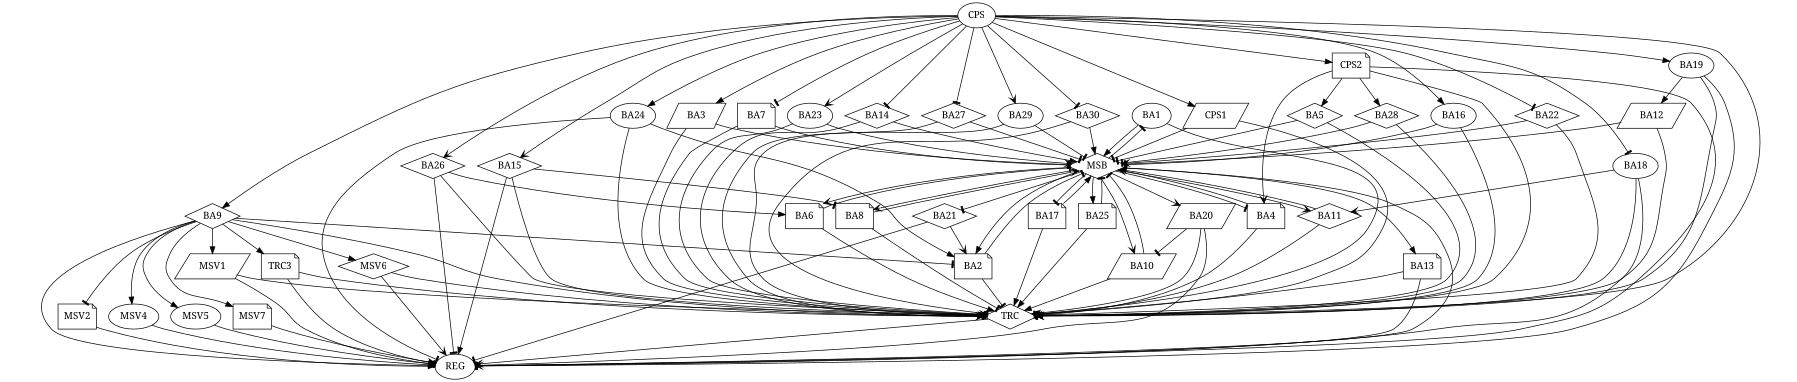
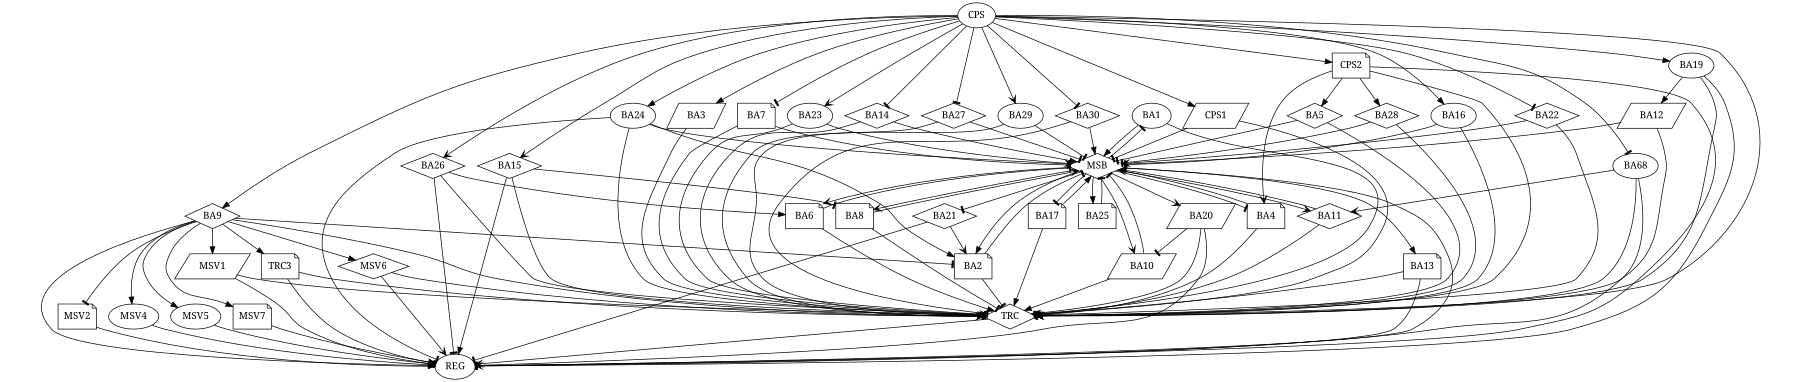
edge "BA3" -> "MSB": now "BA24" -> "MSB"
node "BA18": label "BA18" -> "BA68"
edge "BA25" -> "TRC": removed
